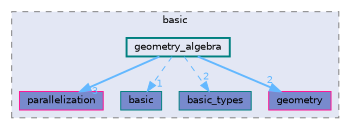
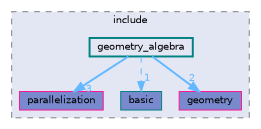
cluster "basic": label "basic" -> "include"
node "basic_types": removed
